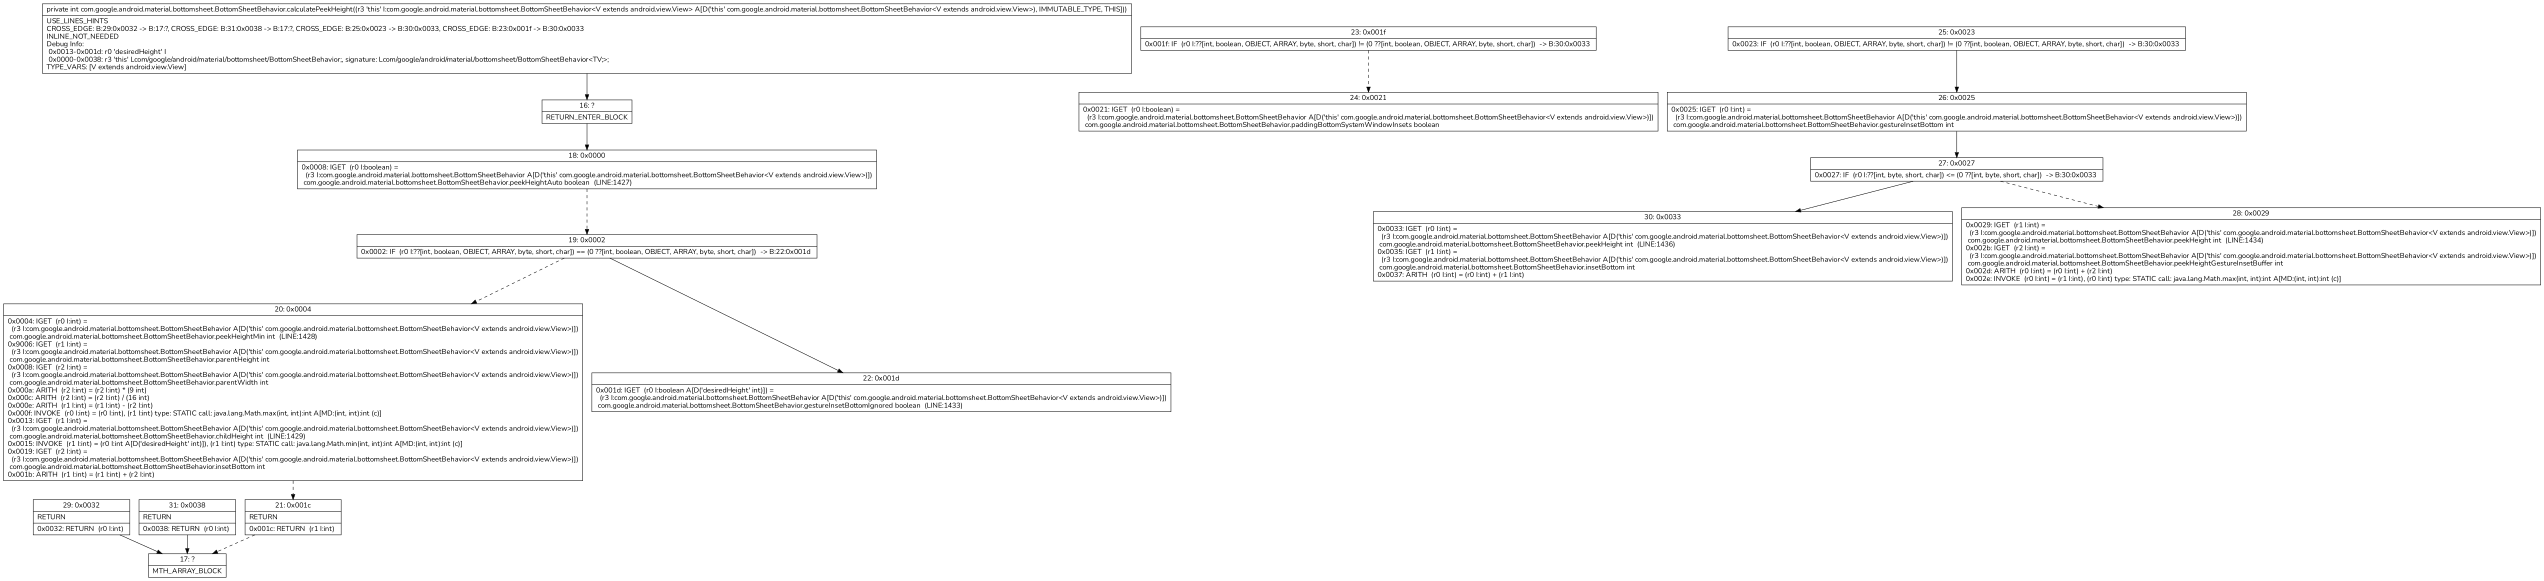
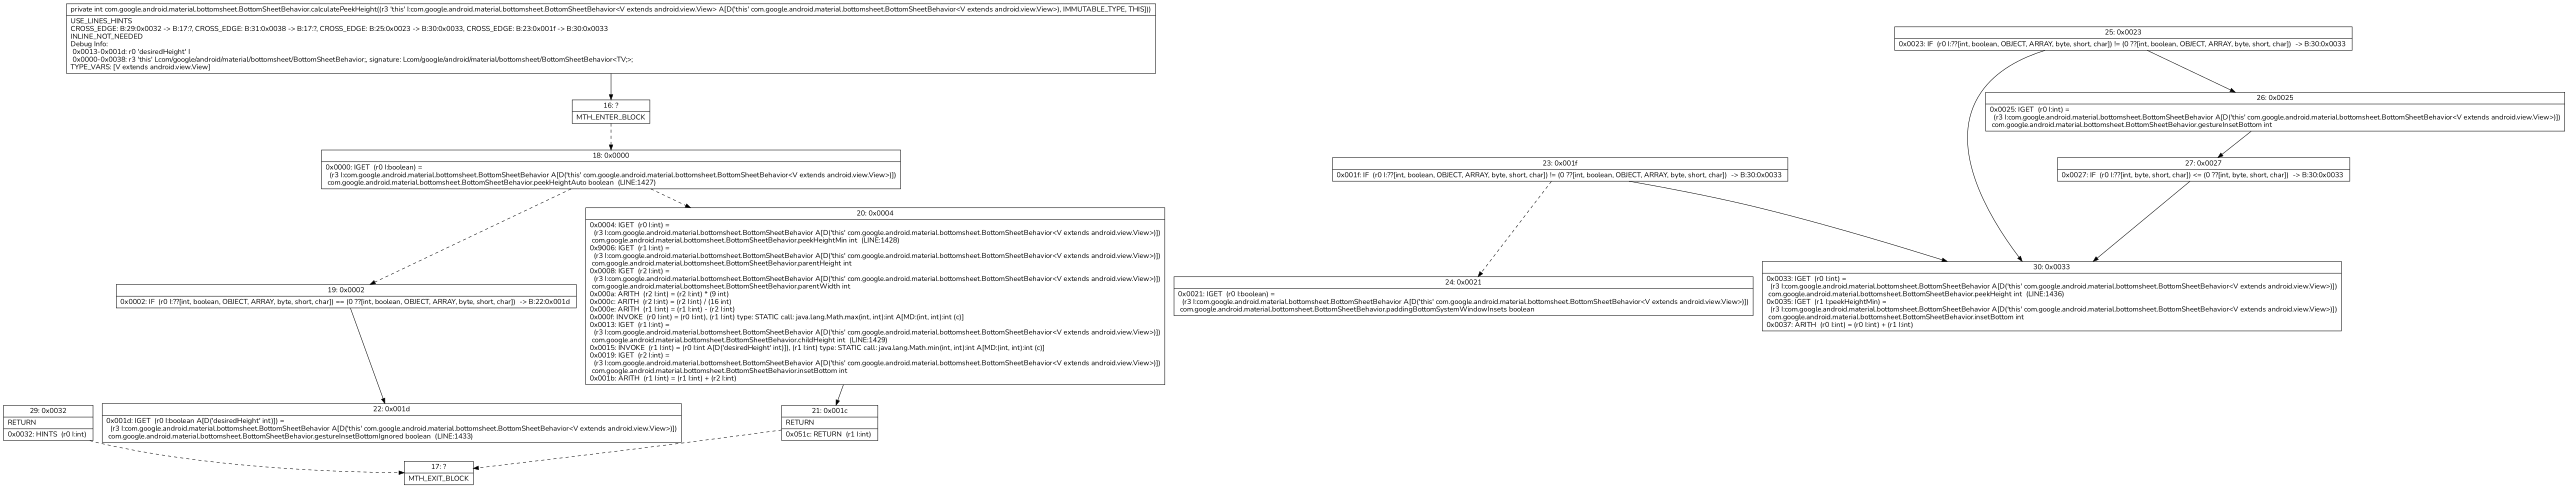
node "16: ?": text "RETURN_ENTER_BLOCK" -> "MTH_ENTER_BLOCK"
edge "16: ?" -> "18: 0x0000": style solid -> dashed
edge "25: 0x0023" -> "30: 0x0033": added
node "18: 0x0000": text "0x0008: IGET  (r0 I:boolean) =" -> "0x0000: IGET  (r0 I:boolean) ="
edge "23: 0x001f" -> "30: 0x0033": added
node "28: 0x0029": removed
node "30: 0x0033": text "0x0035: IGET  (r1 I:int) =" -> "0x0035: IGET  (r1 I:peekHeightMin) ="
edge "19: 0x0002" -> "20: 0x0004": now "18: 0x0000" -> "20: 0x0004"
edge "20: 0x0004" -> "21: 0x001c": style dashed -> solid
node "31: 0x0038": removed
node "29: 0x0032": text "0x0032: RETURN  (r0 I:int)" -> "0x0032: HINTS  (r0 I:int)"
node "21: 0x001c": text "0x001c: RETURN  (r1 I:int)" -> "0x051c: RETURN  (r1 I:int)"
edge "29: 0x0032" -> "17: ?": style solid -> dashed
node "17: ?": text "MTH_ARRAY_BLOCK" -> "MTH_EXIT_BLOCK"
